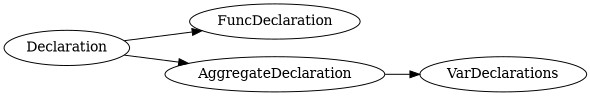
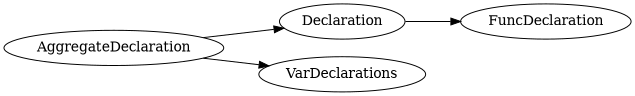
edge "Declaration" -> "AggregateDeclaration": reversed
